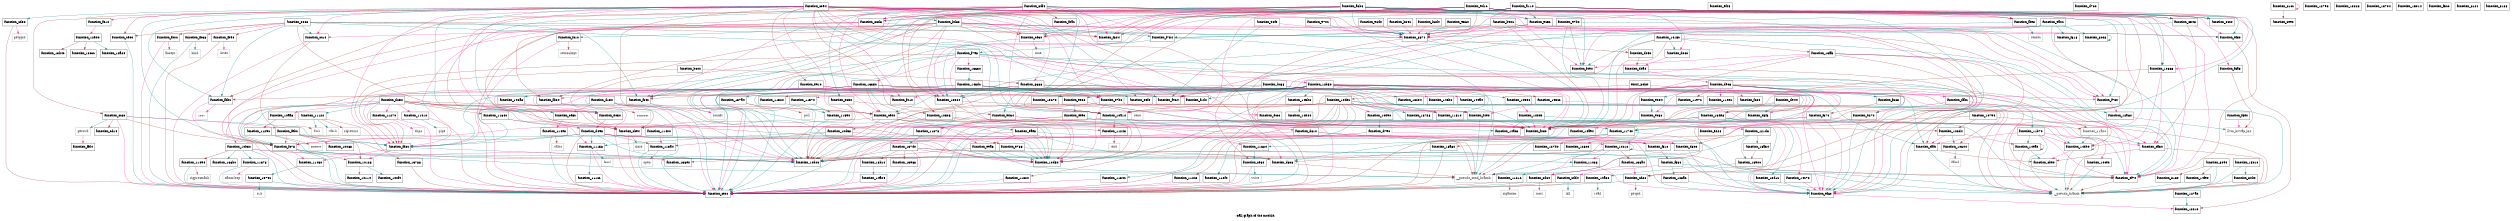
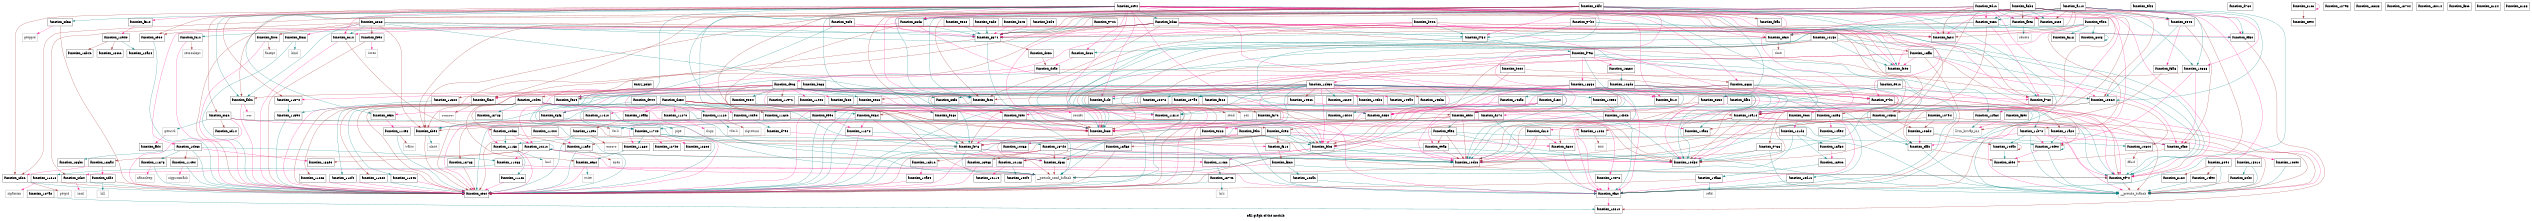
edge "function_c094" -> "function_e91c": now "function_c094" -> "function_11570"
node "function_11a20": fontcolor gray50 -> black
edge "function_14ea0" -> "__pseudo_branch": now "function_11a20" -> "__pseudo_branch"
